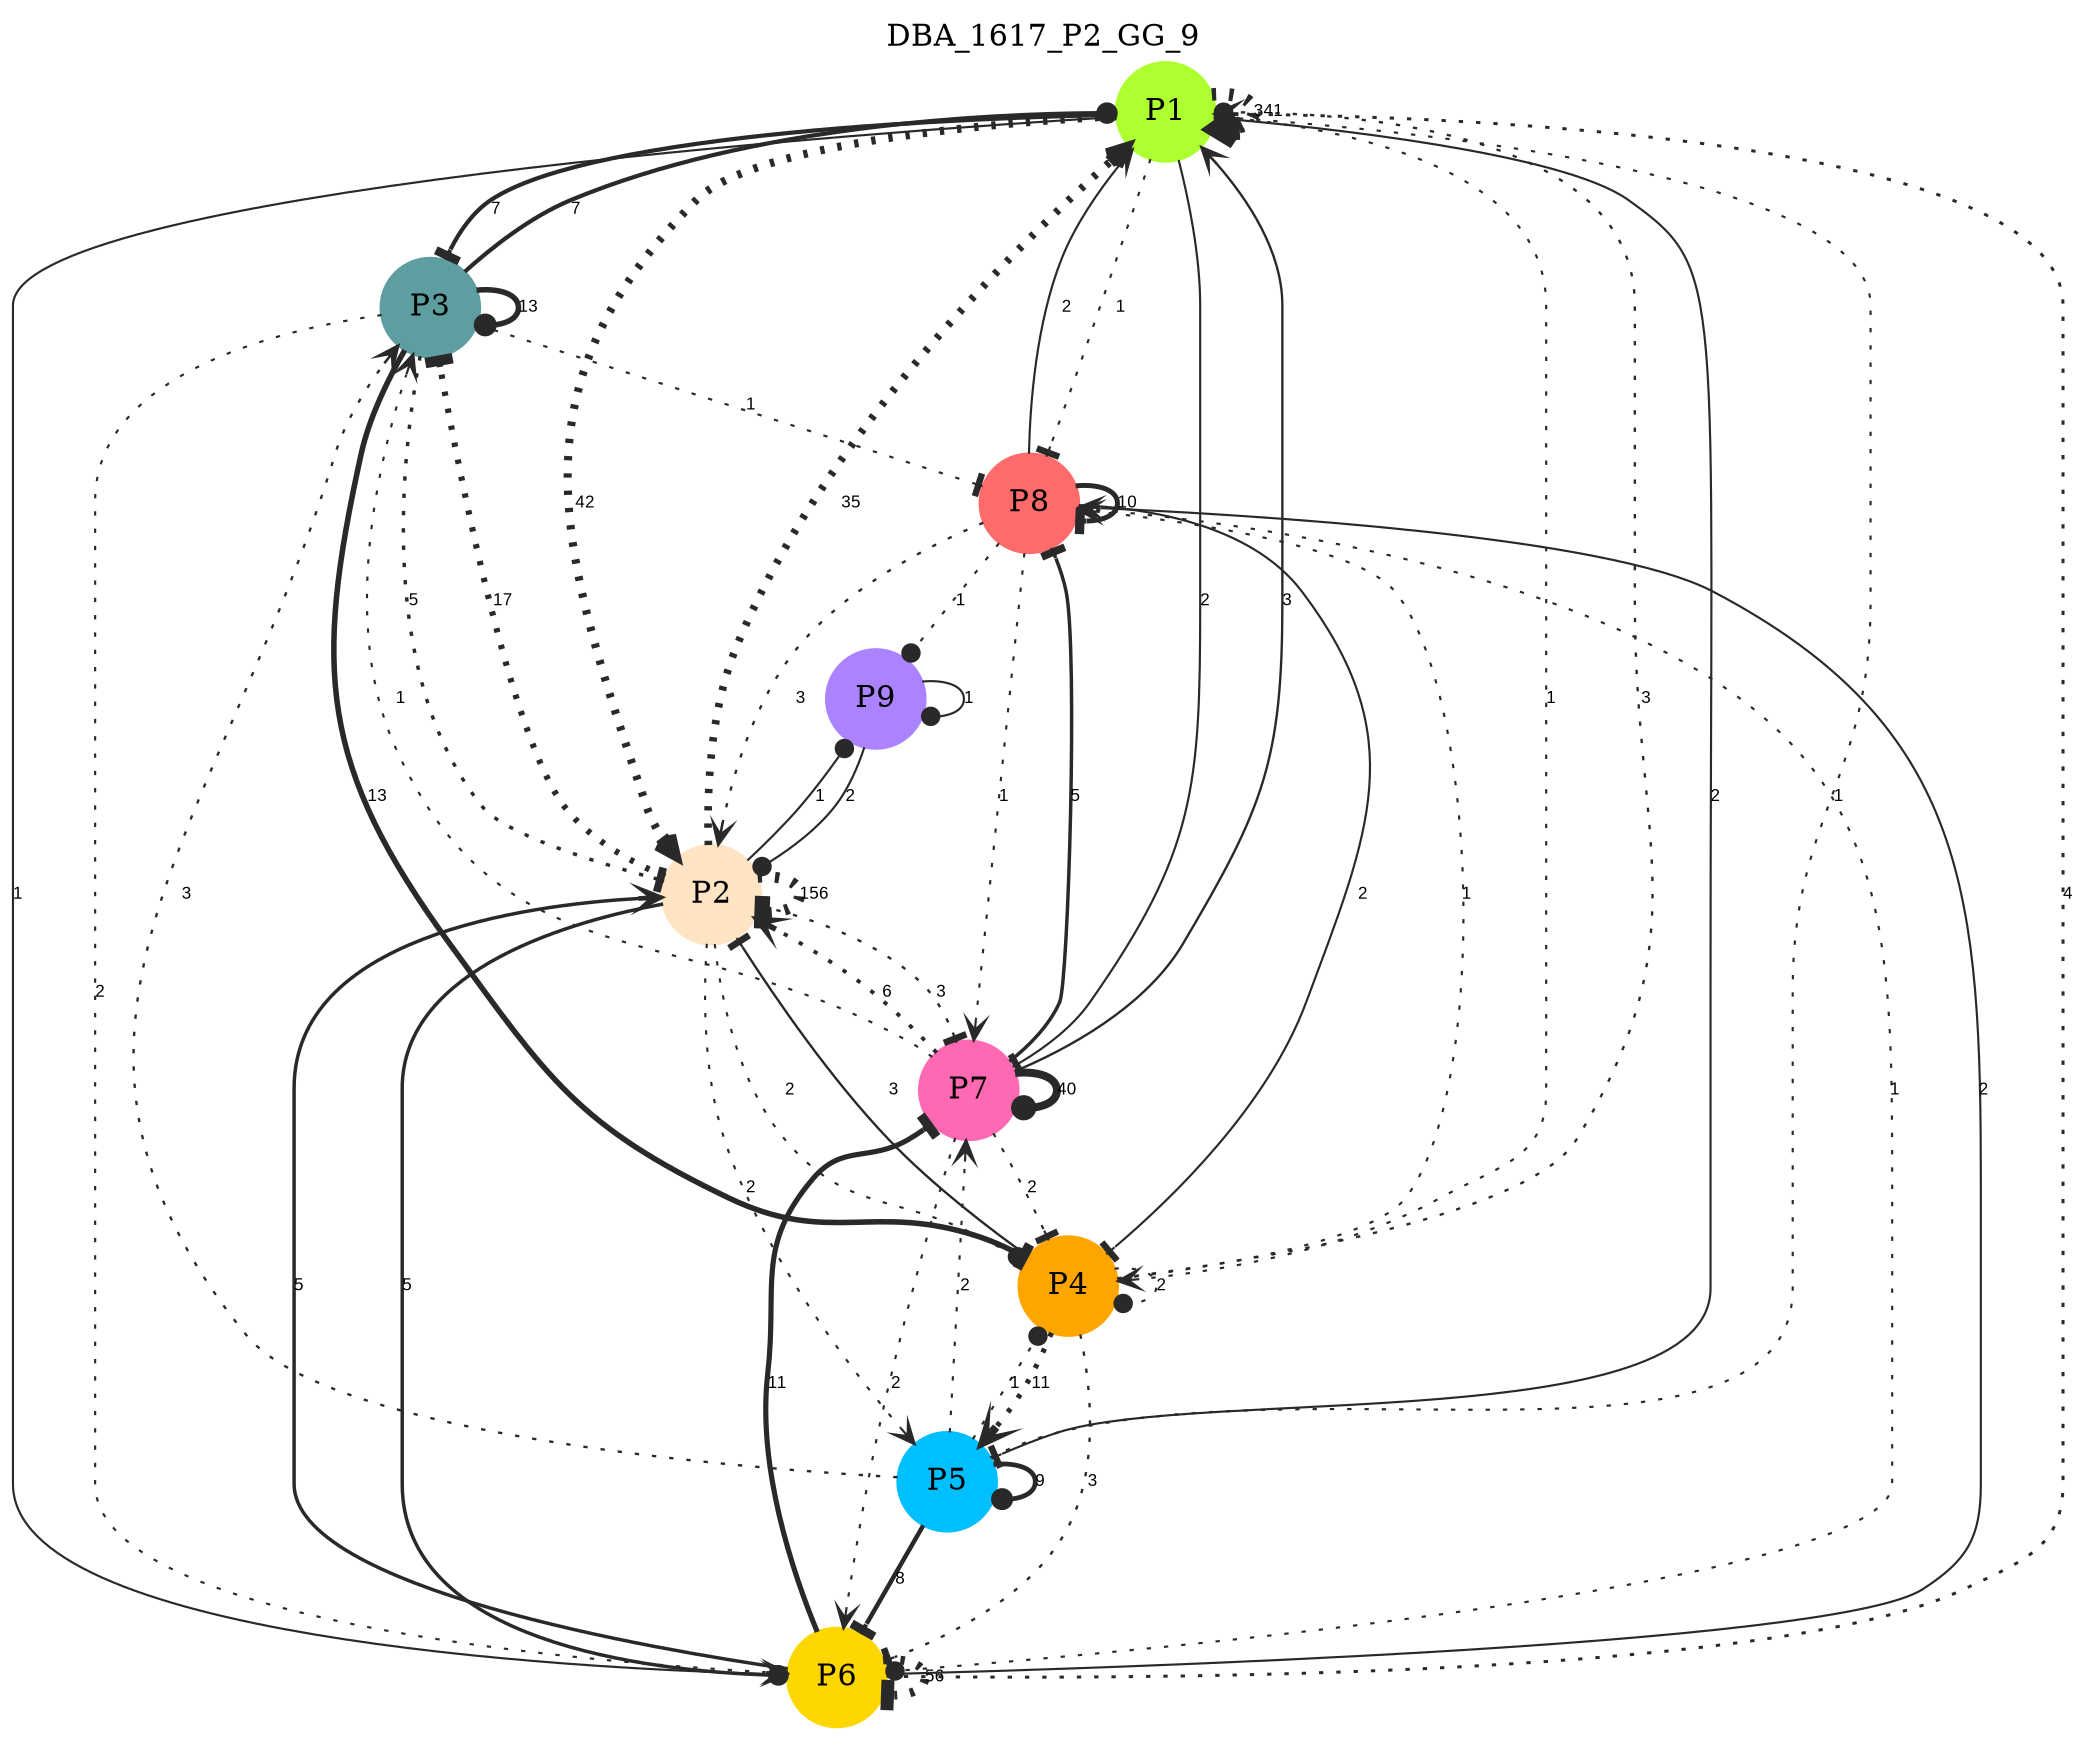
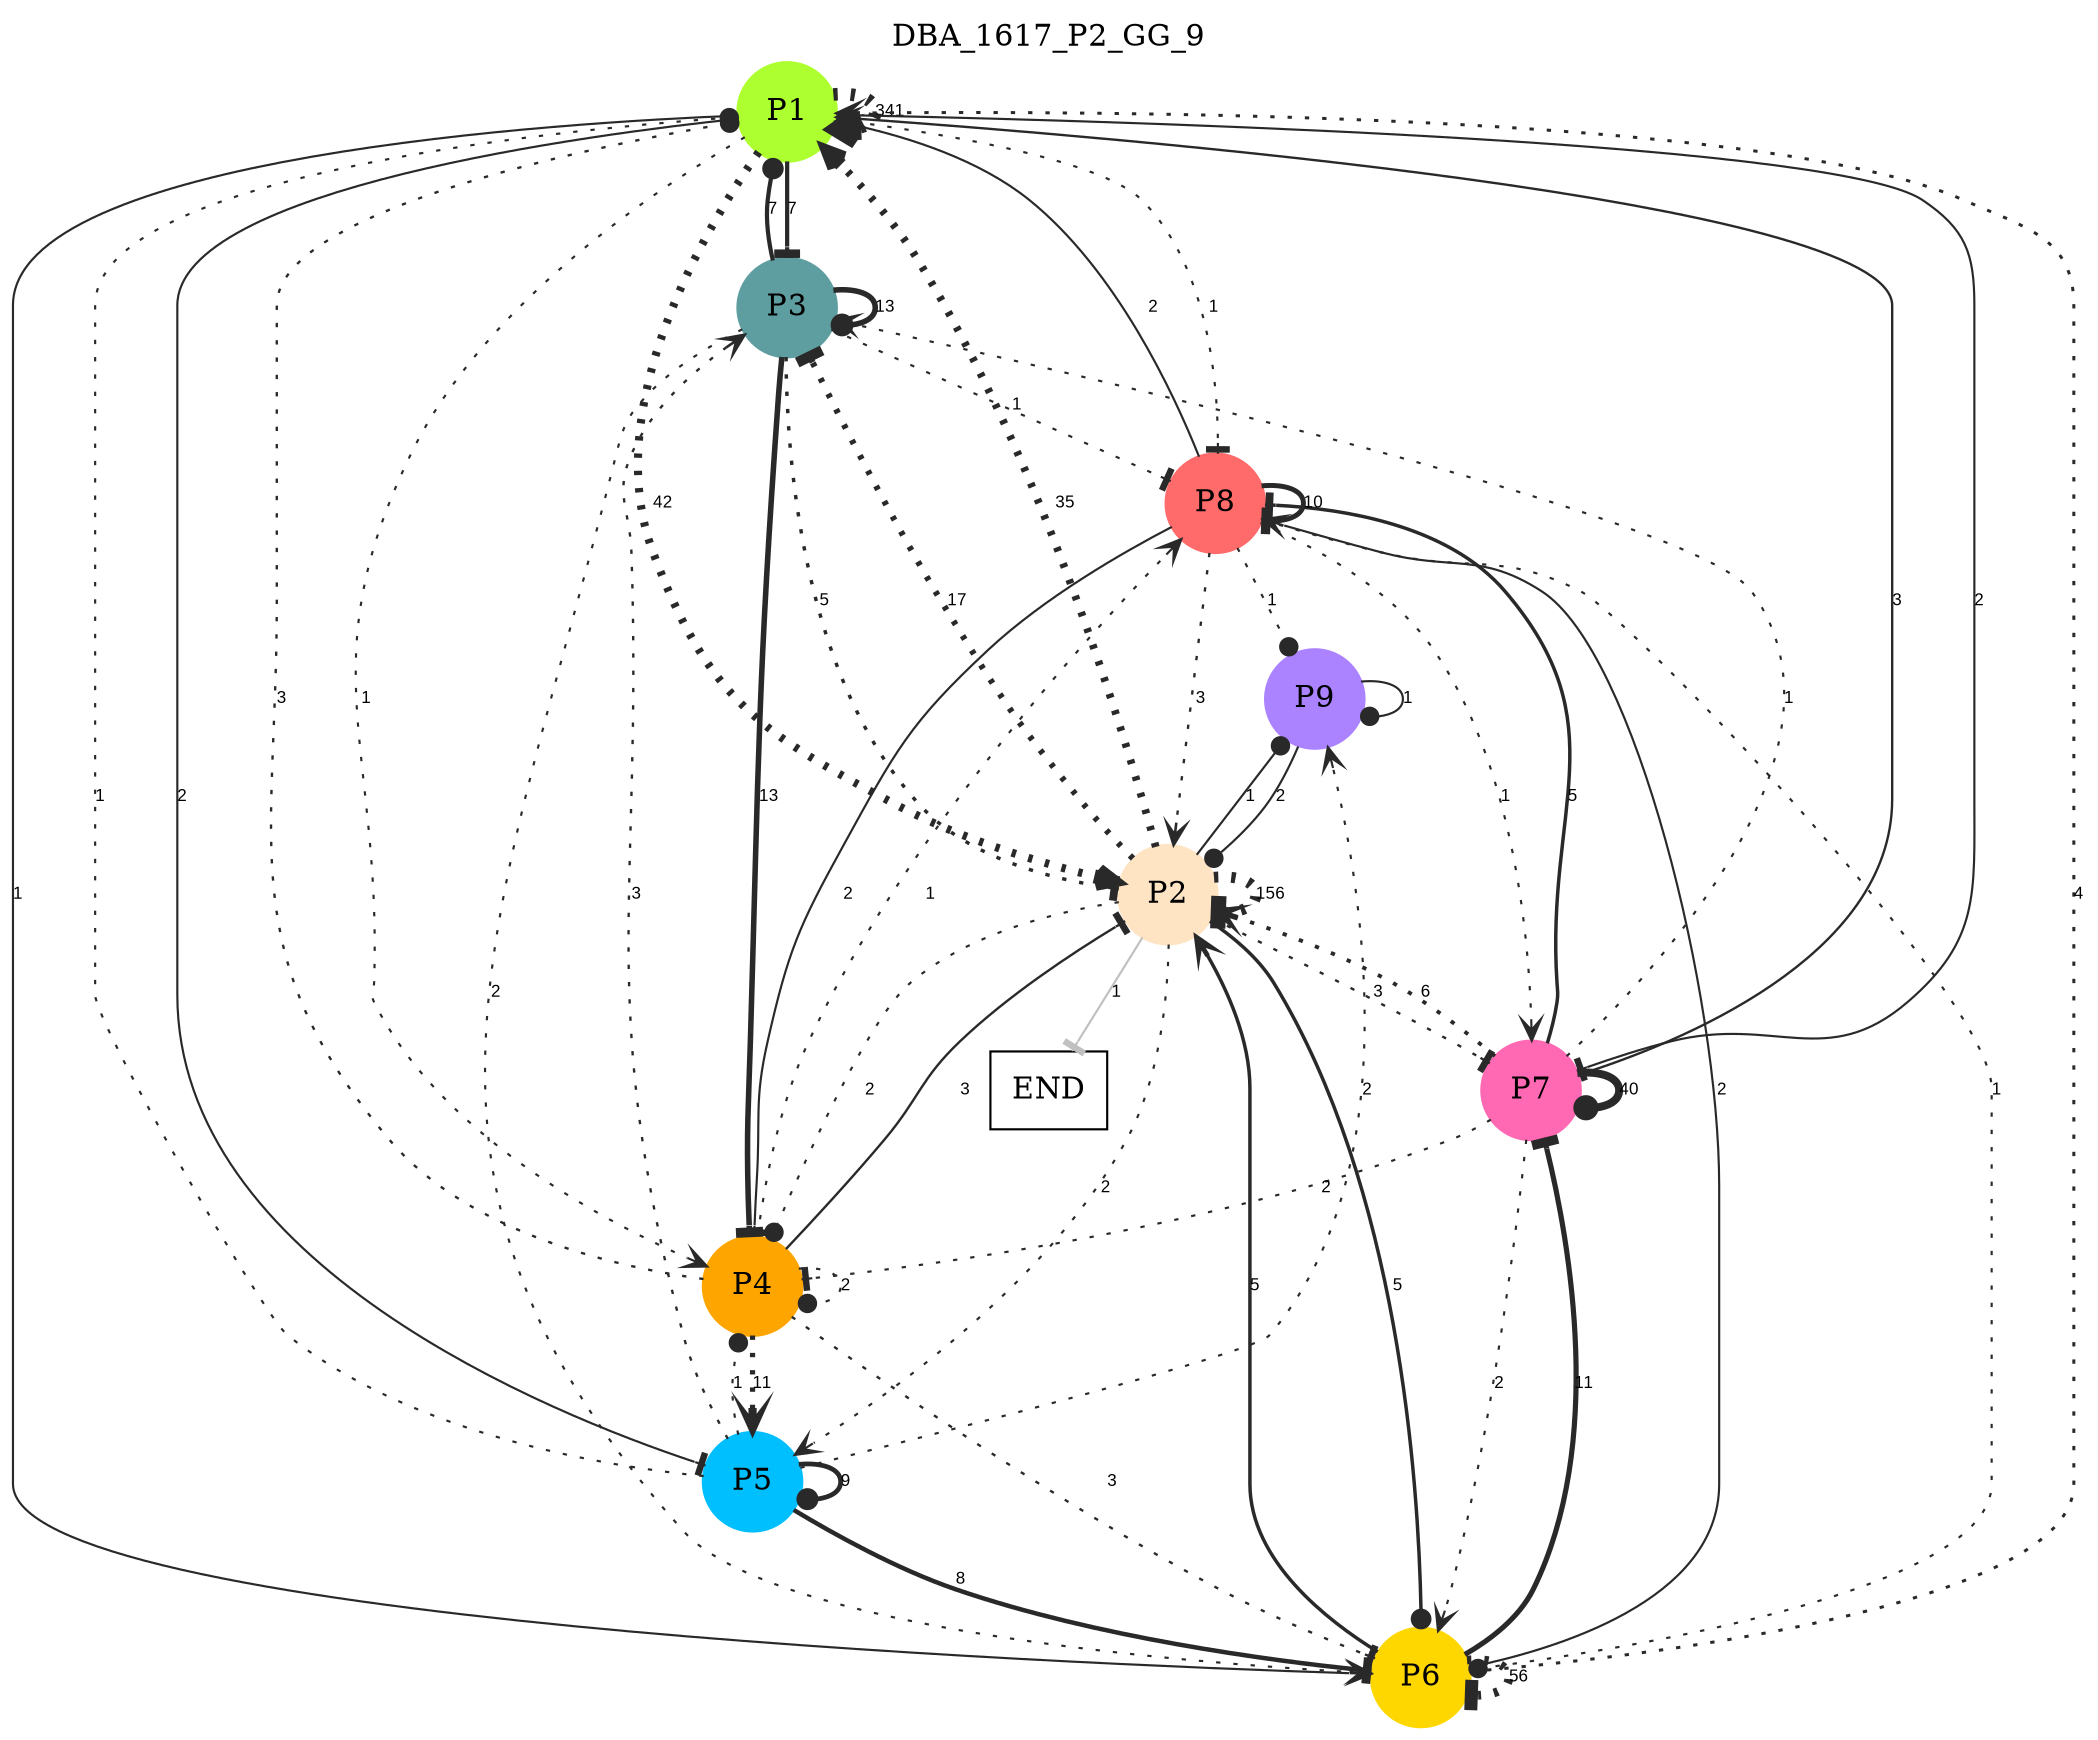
node "END": added
edge "P5" -> "P7": now "P5" -> "P9"
